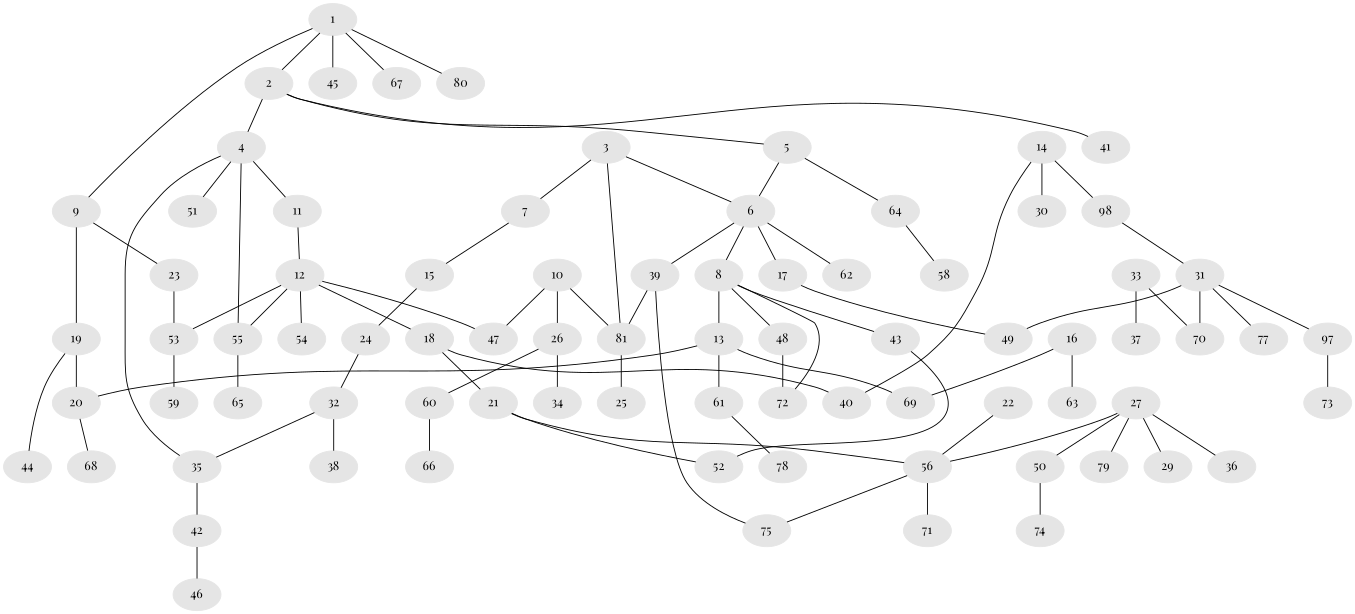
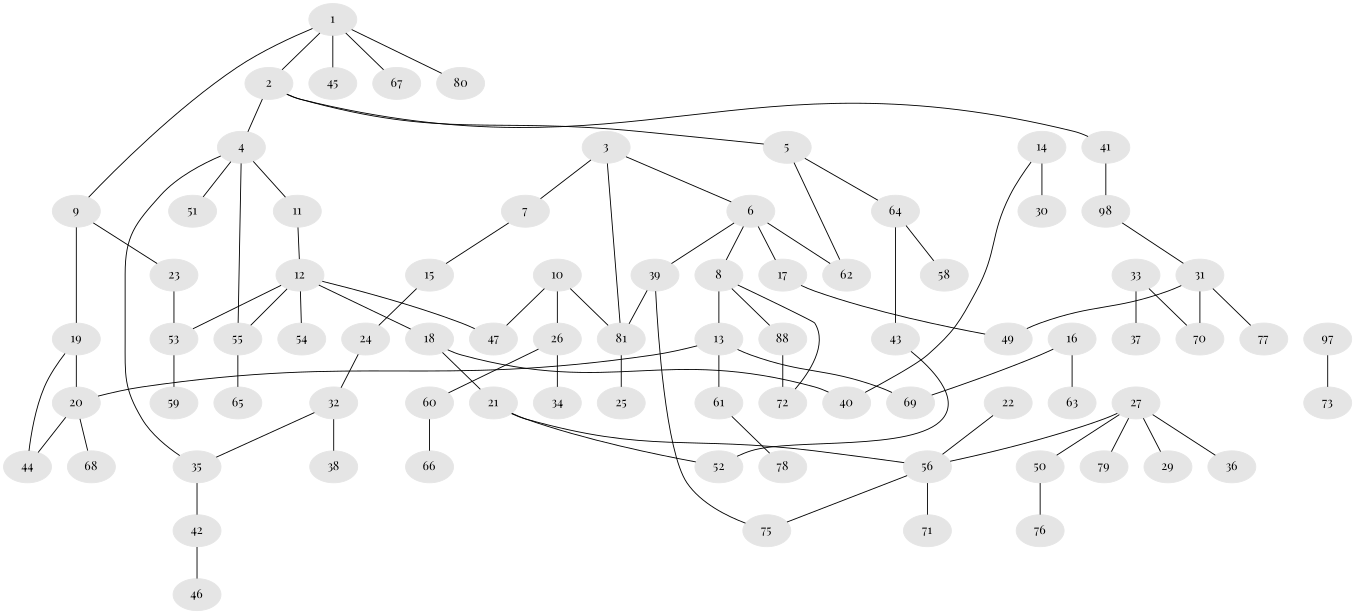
edge "5" -- "6": now "5" -- "62"
edge "14" -- "98": now "41" -- "98"
edge "31" -- "97": removed
edge "8" -- "43": now "64" -- "43"
node "48": label "48" -> "88"
edge "20" -- "44": added
node "74": label "74" -> "76"
